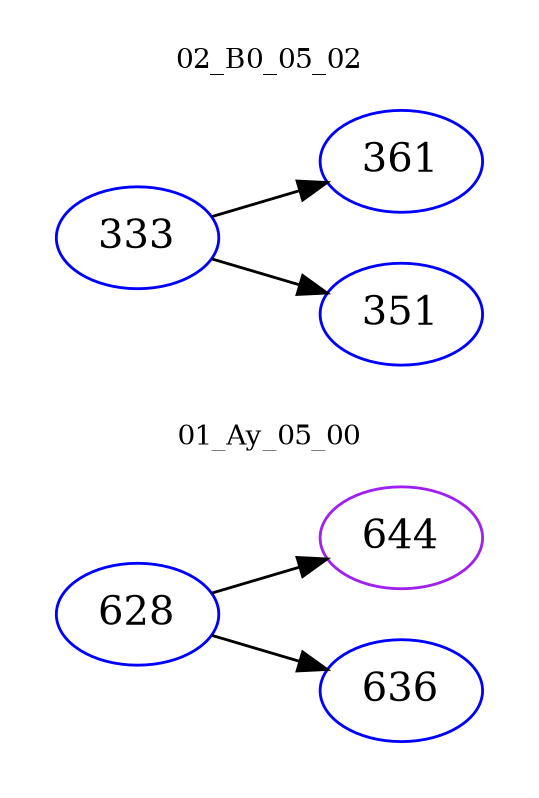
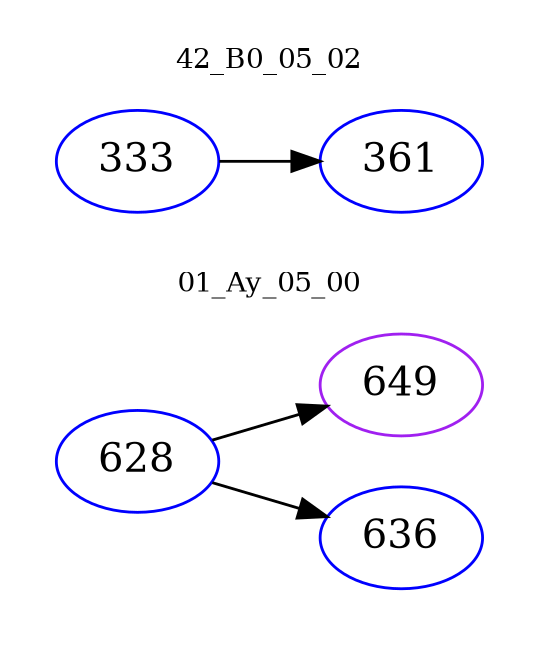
cluster "02_B0_05_02": label "02_B0_05_02" -> "42_B0_05_02"
node "351": removed
node "644": label "644" -> "649"
